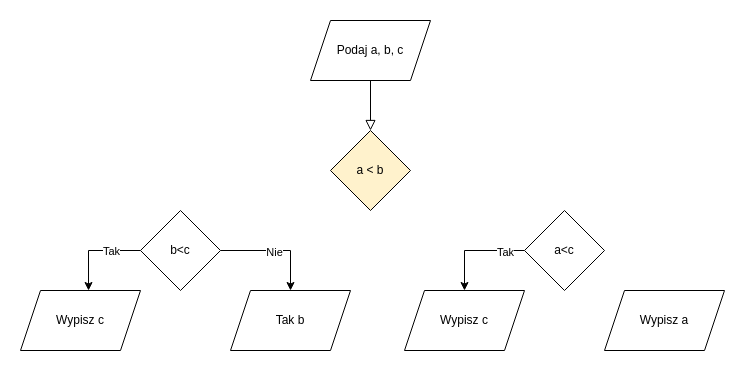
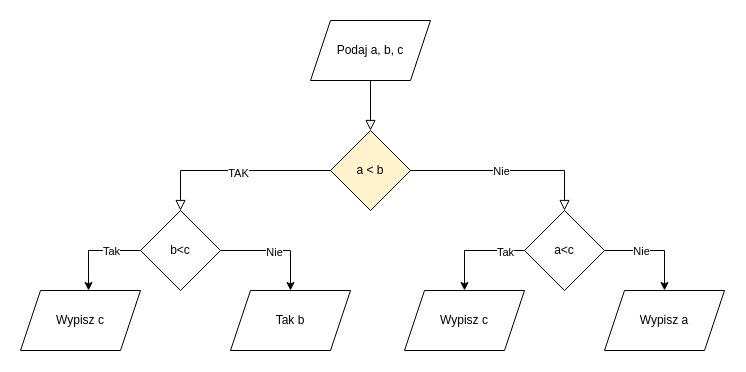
edge "a < b" -> "b<c": added, label "TAK"
edge "a < b" -> "a<c": added, label "Nie"
edge "a<c" -> "Wypisz a": added, label "Nie"
